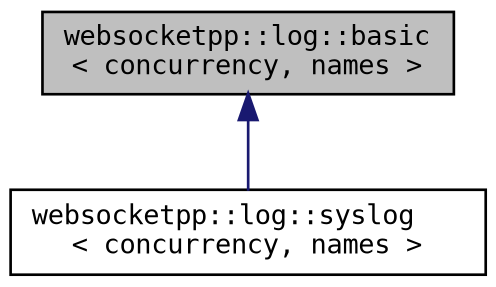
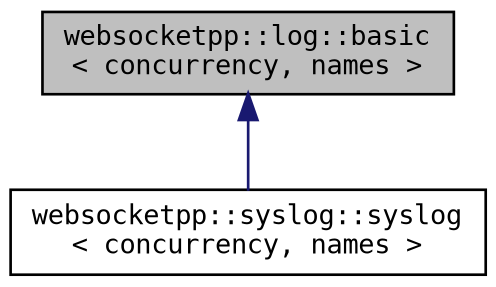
node "websocketpp::log::syslog < concurrency, names >": label "websocketpp::log::syslog < concurrency, names >" -> "websocketpp::syslog::syslog < concurrency, names >"
